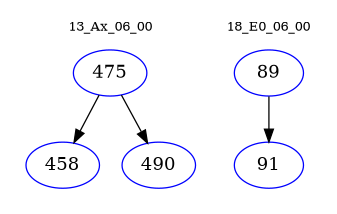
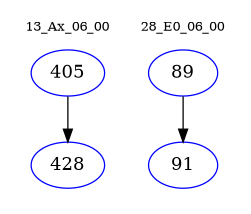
cluster "18_E0_06_00": label "18_E0_06_00" -> "28_E0_06_00"
node "475": label "475" -> "405"
node "458": label "458" -> "428"
node "490": removed
